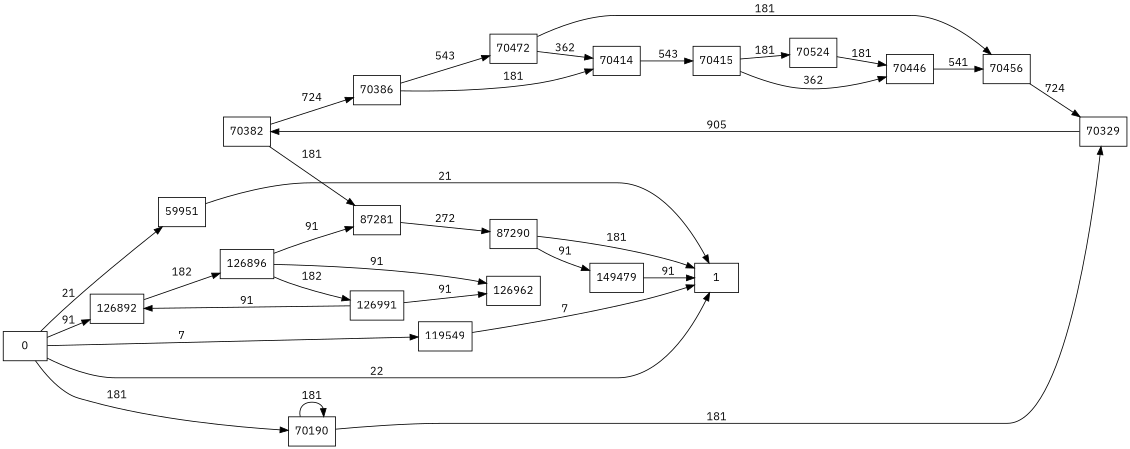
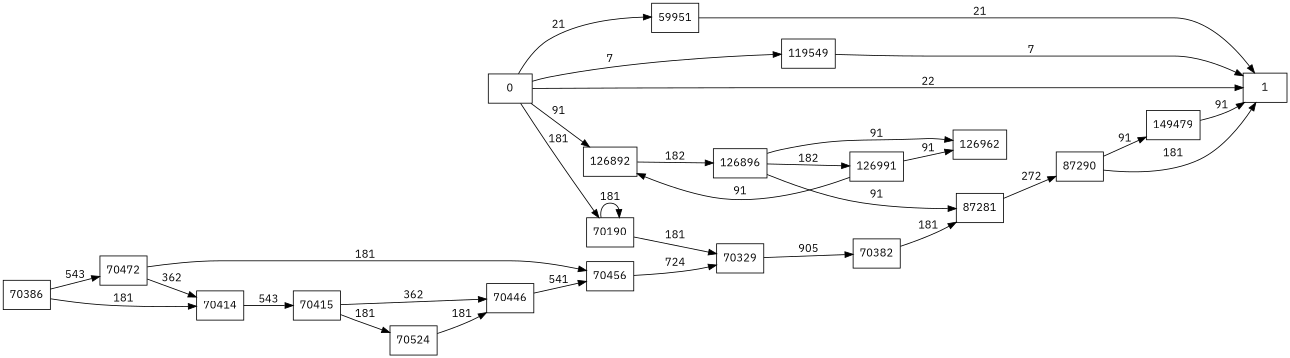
edge "70382" -> "70386": removed, label "724"
